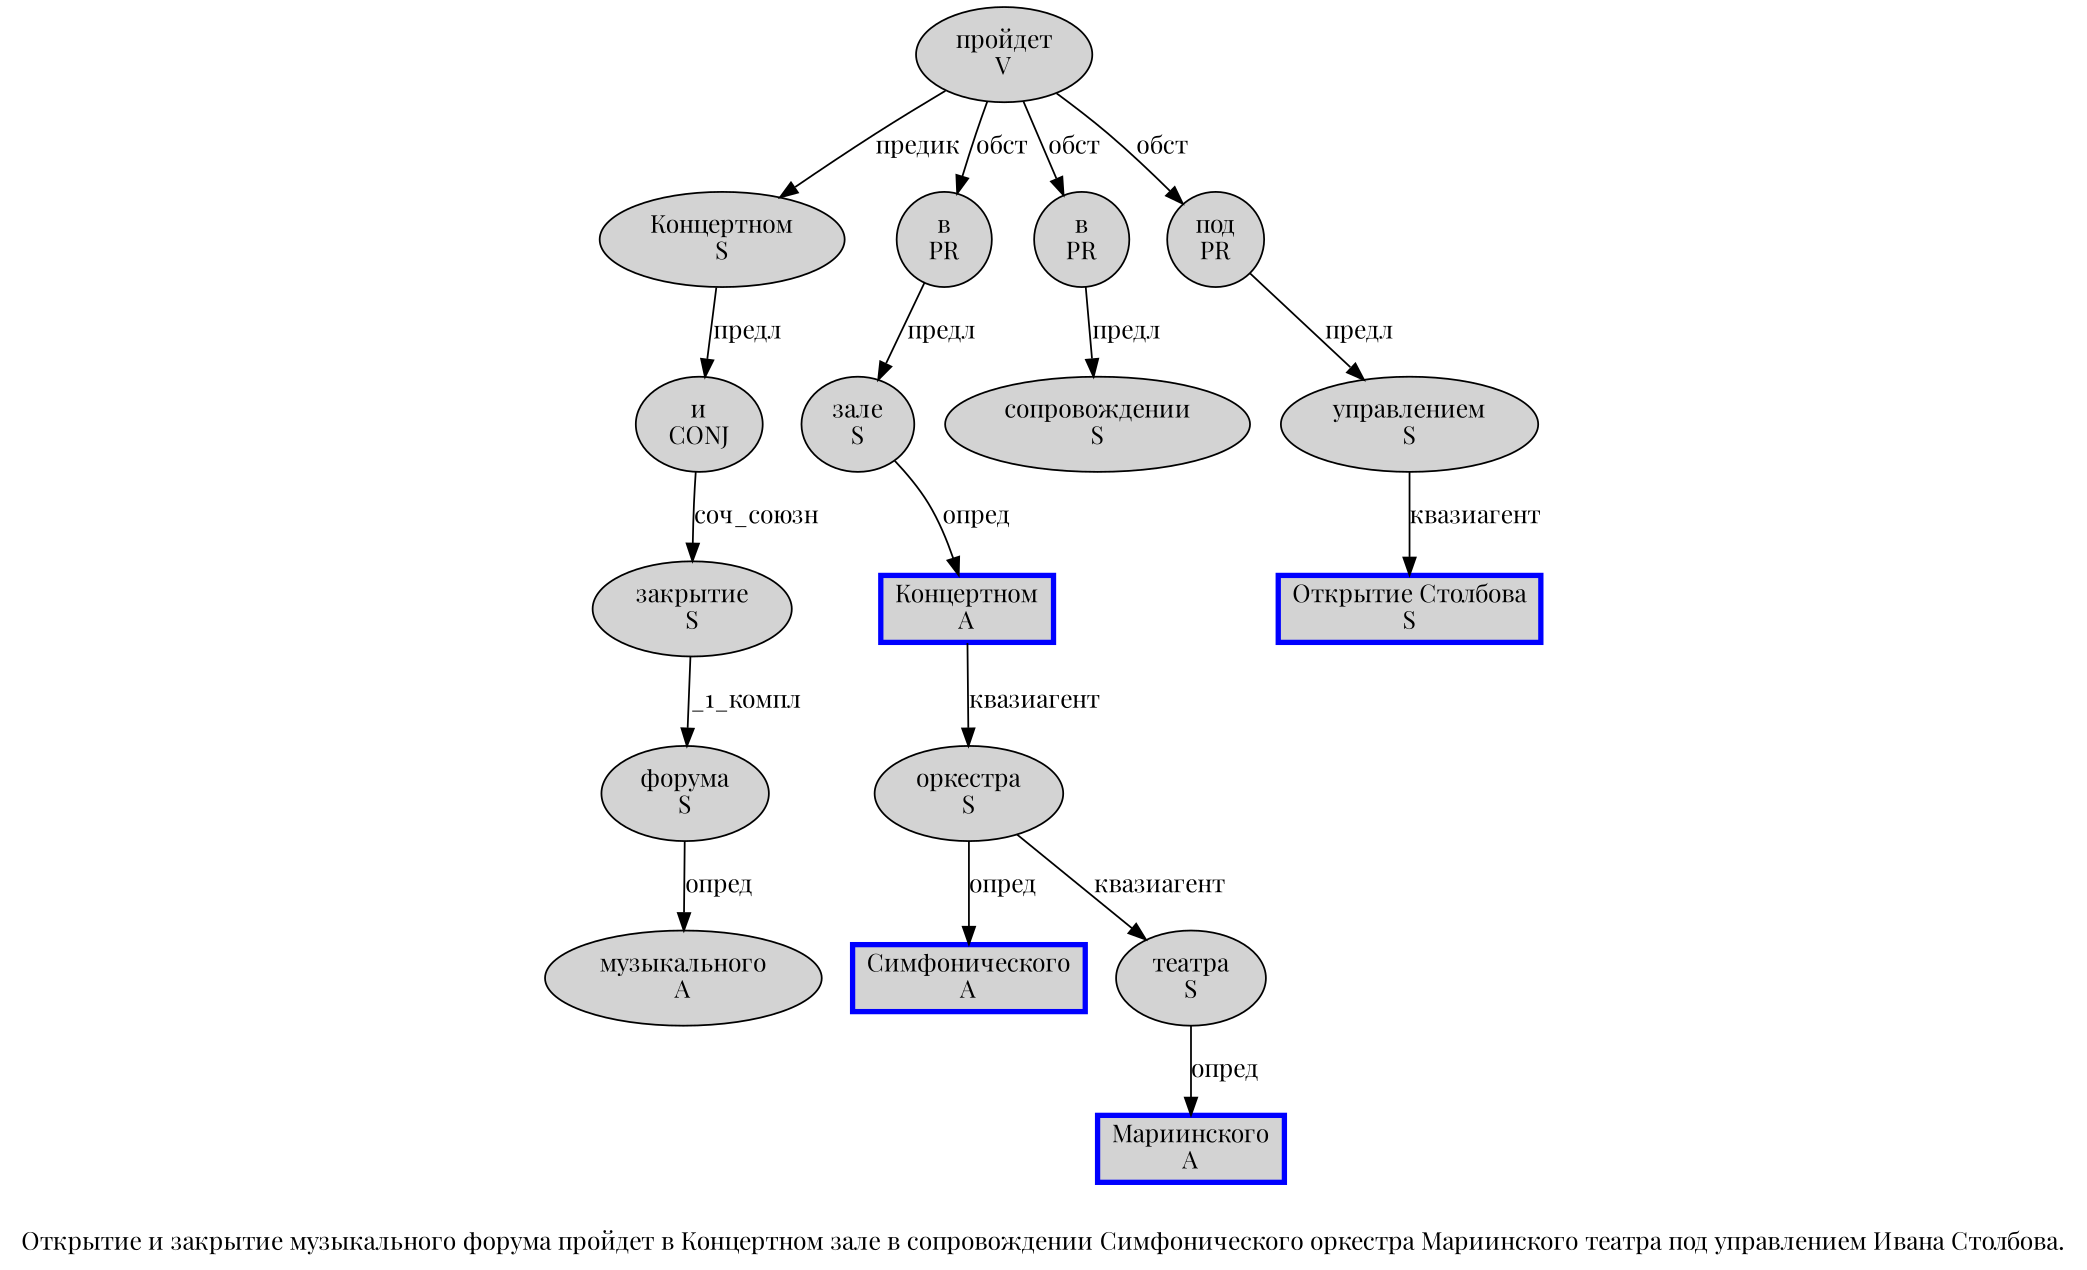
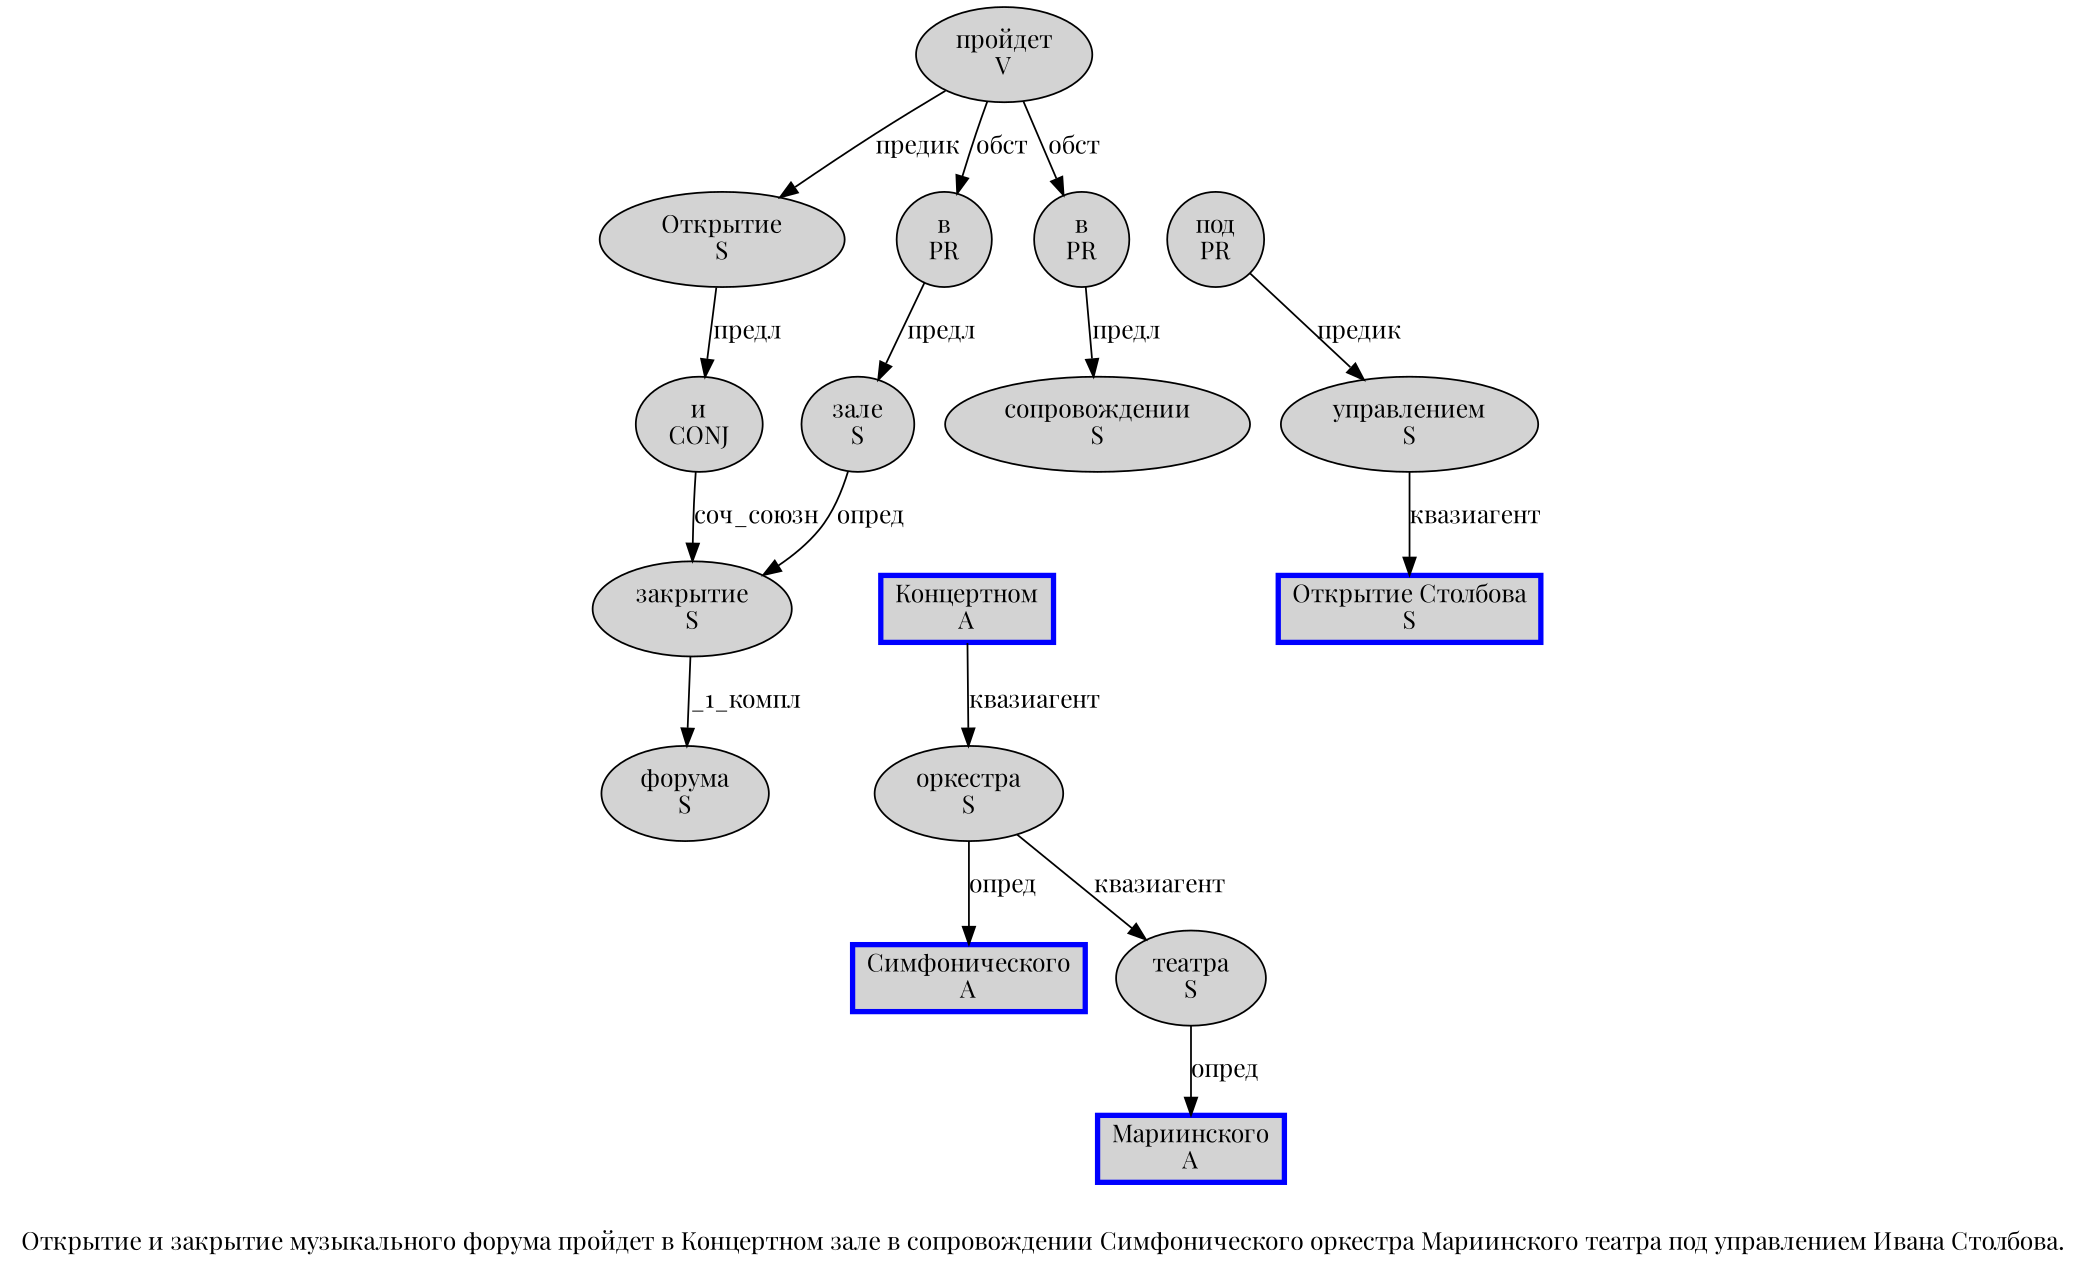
edge "пройдет V" -> "под PR": removed, label "обст"
node "Концертном S": label "Концертном S" -> "Открытие S"
edge "под PR" -> "управлением S": label "предл" -> "предик"
edge "зале S" -> "Концертном A": now "зале S" -> "закрытие S"
node "музыкального A": removed
